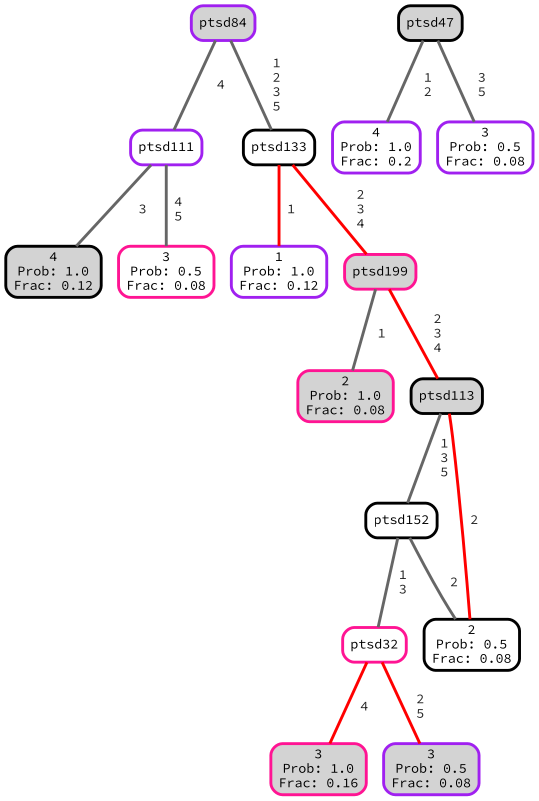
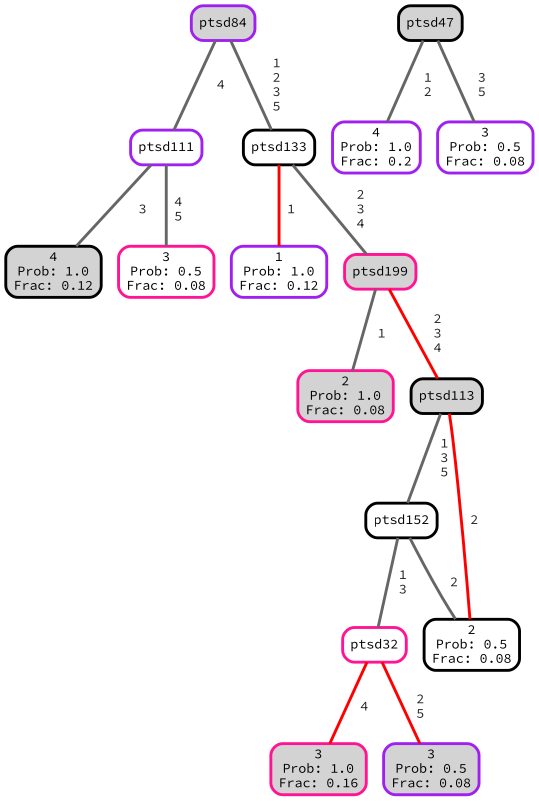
edge "ptsd133" -- "ptsd199": color red -> gray40
